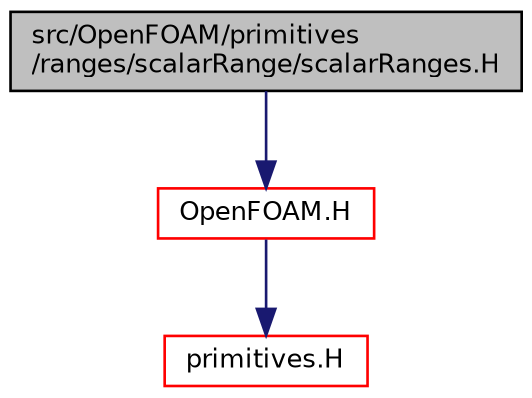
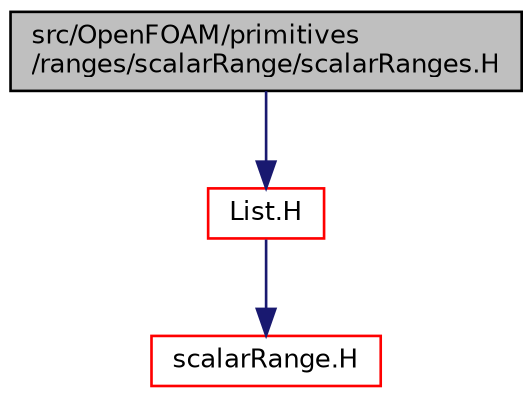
node "OpenFOAM.H": label "OpenFOAM.H" -> "List.H"
node "primitives.H": label "primitives.H" -> "scalarRange.H"
